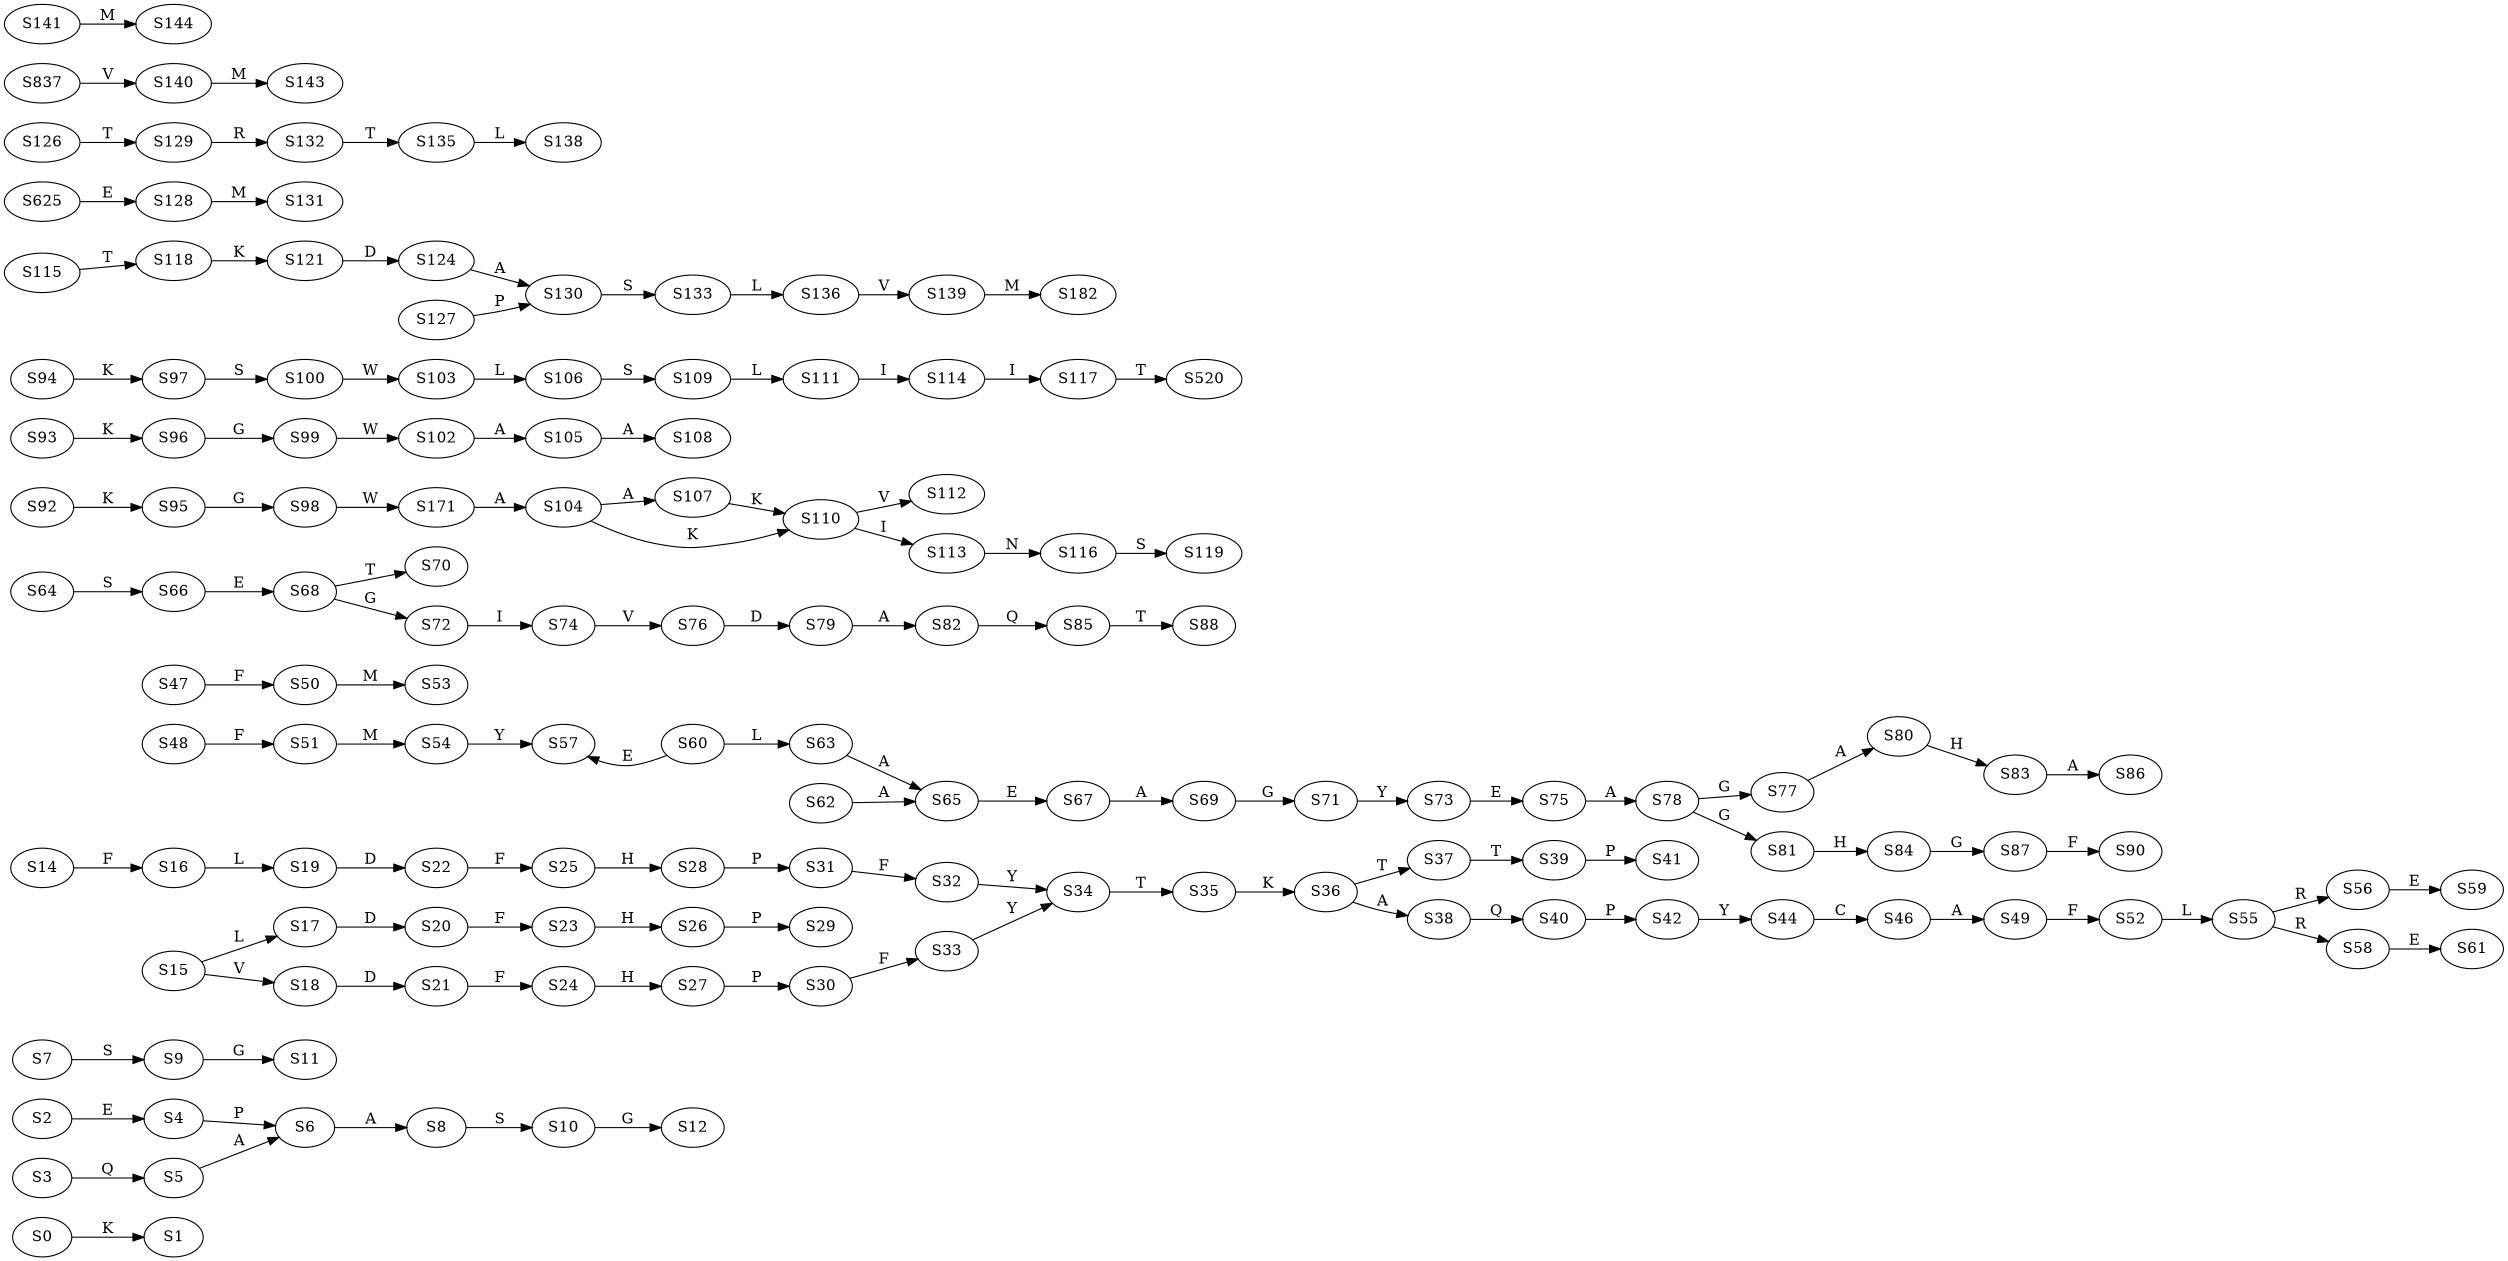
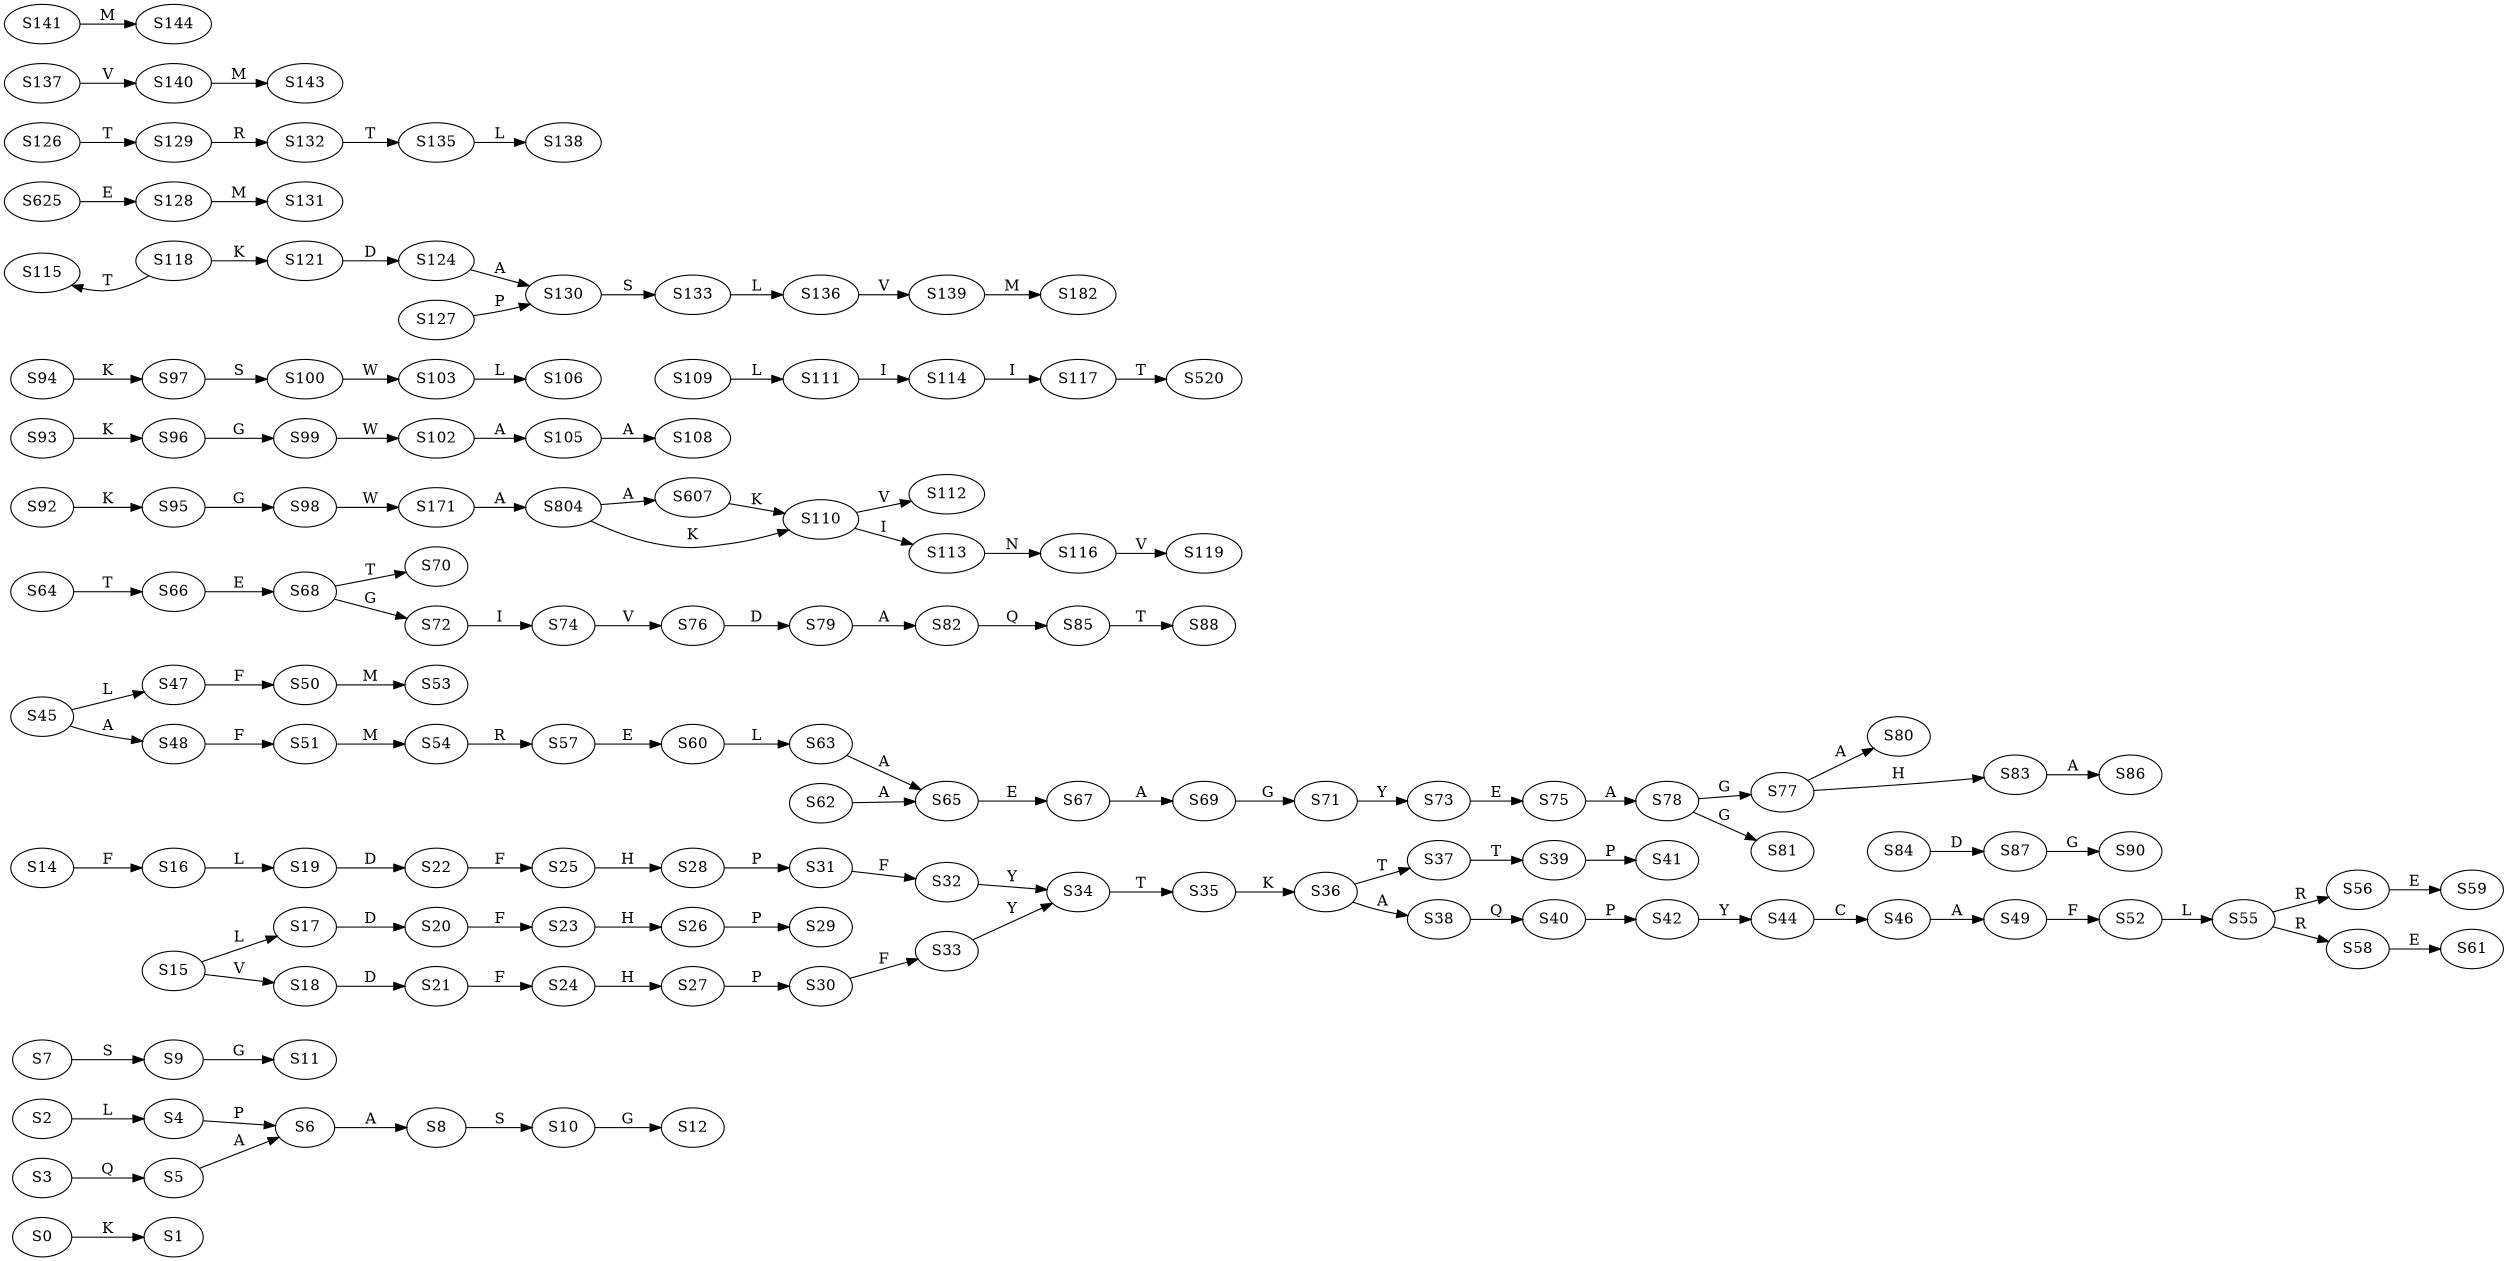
node "S837": label "S837" -> "S137"
edge "S115" -> "S118": reversed
edge "S106" -> "S109": removed, label "S"
node "S107": label "S107" -> "S607"
node "S104": label "S104" -> "S804"
edge "S116" -> "S119": label "S" -> "V"
edge "S64" -> "S66": label "S" -> "T"
node "S45": added
edge "S54" -> "S57": label "Y" -> "R"
edge "S80" -> "S83": now "S77" -> "S83"
edge "S60" -> "S57": reversed
edge "S84" -> "S87": label "G" -> "D"
edge "S87" -> "S90": label "F" -> "G"
edge "S81" -> "S84": removed, label "H"
edge "S2" -> "S4": label "E" -> "L"
